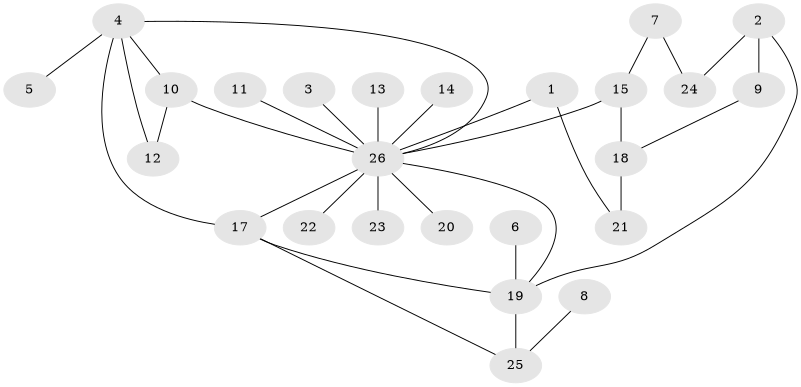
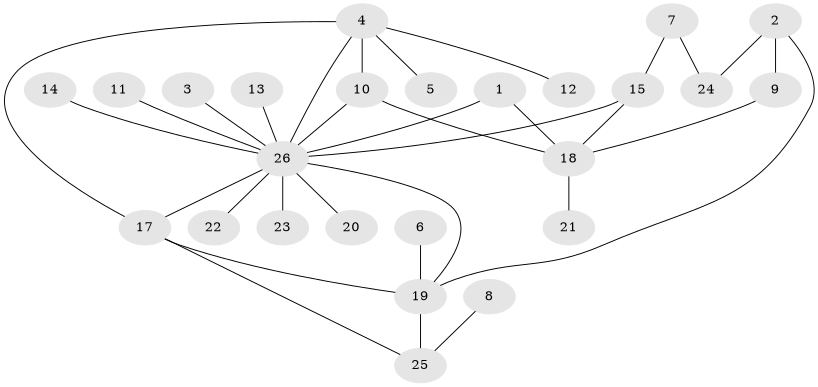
edge "10" -- "12": now "10" -- "18"
edge "1" -- "21": now "1" -- "18"
